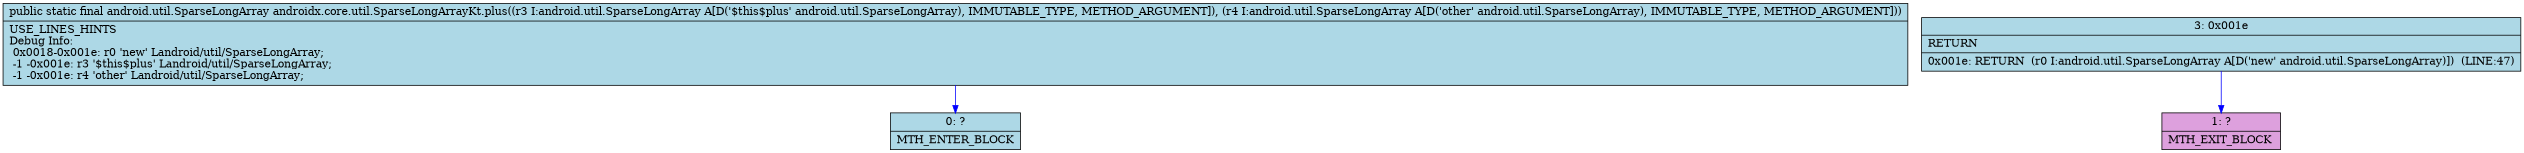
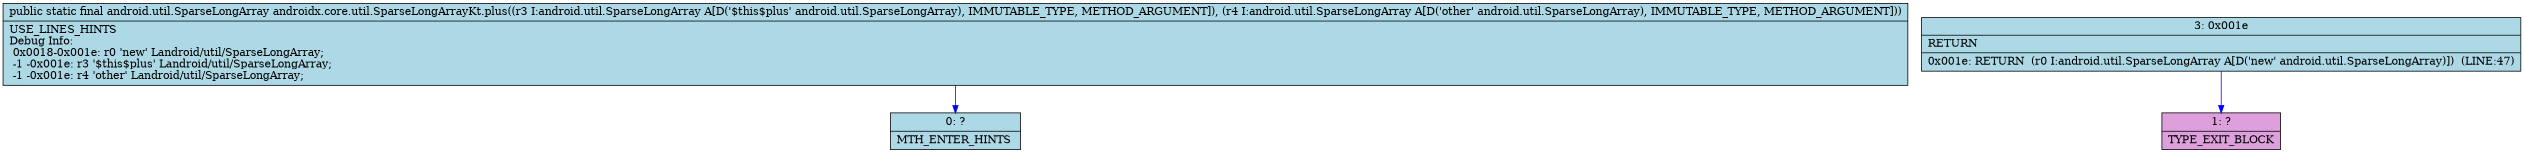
node "0: ?": text "MTH_ENTER_BLOCK" -> "MTH_ENTER_HINTS"
node "1: ?": text "MTH_EXIT_BLOCK" -> "TYPE_EXIT_BLOCK"
